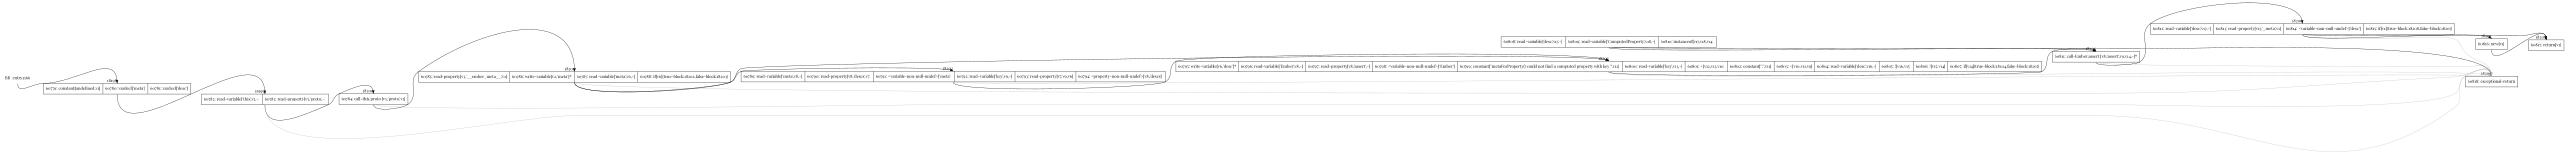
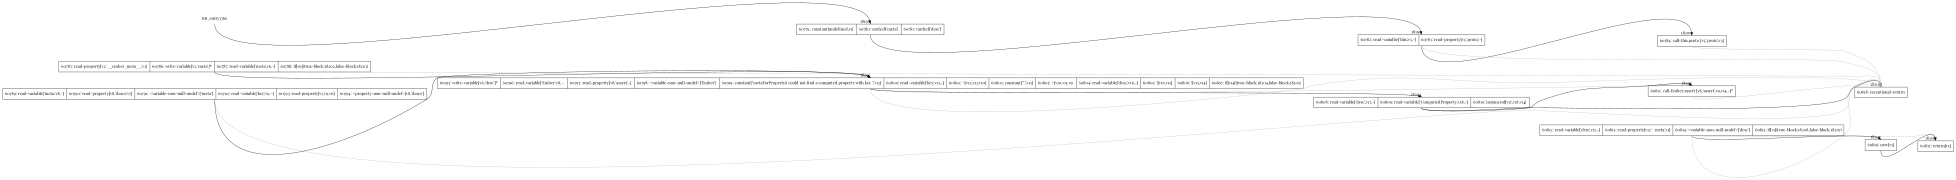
edge "60811: call-Ember.assert [v8,'assert',v9,v14,-]*" -> "60812: read-variable['desc',v17,-]": removed
edge "60812: read-variable['desc',v17,-]" -> "60817: return[v1]": color black -> gray
edge "60784: call-this.proto [v5,'proto',v3]" -> "60785: read-property[v3,'__ember_meta__',v2]": removed
edge "60785: read-property[v3,'__ember_meta__',v2]" -> "60789: read-variable['meta',v8,-]": removed
edge "60795: write-variable[v6,'desc']*" -> "60811: call-Ember.assert [v8,'assert',v9,v14,-]*": color black -> gray
edge "60795: write-variable[v6,'desc']*" -> "60808: read-variable['desc',v17,-]": added
